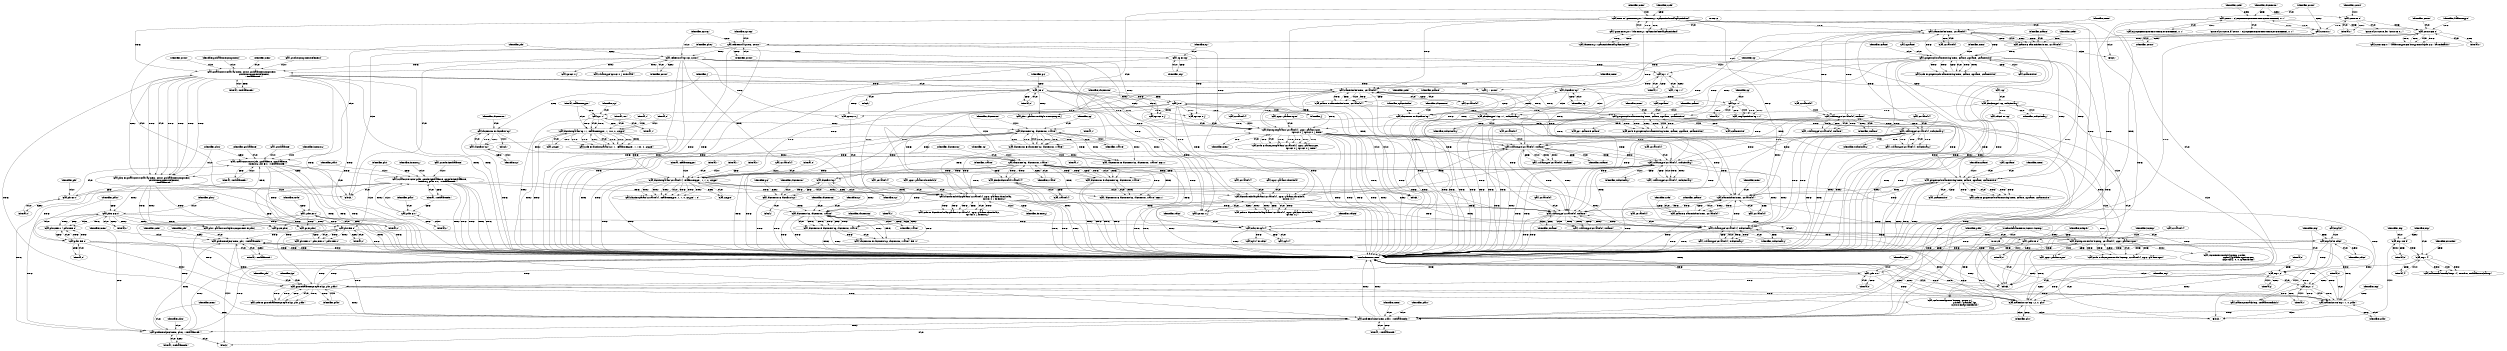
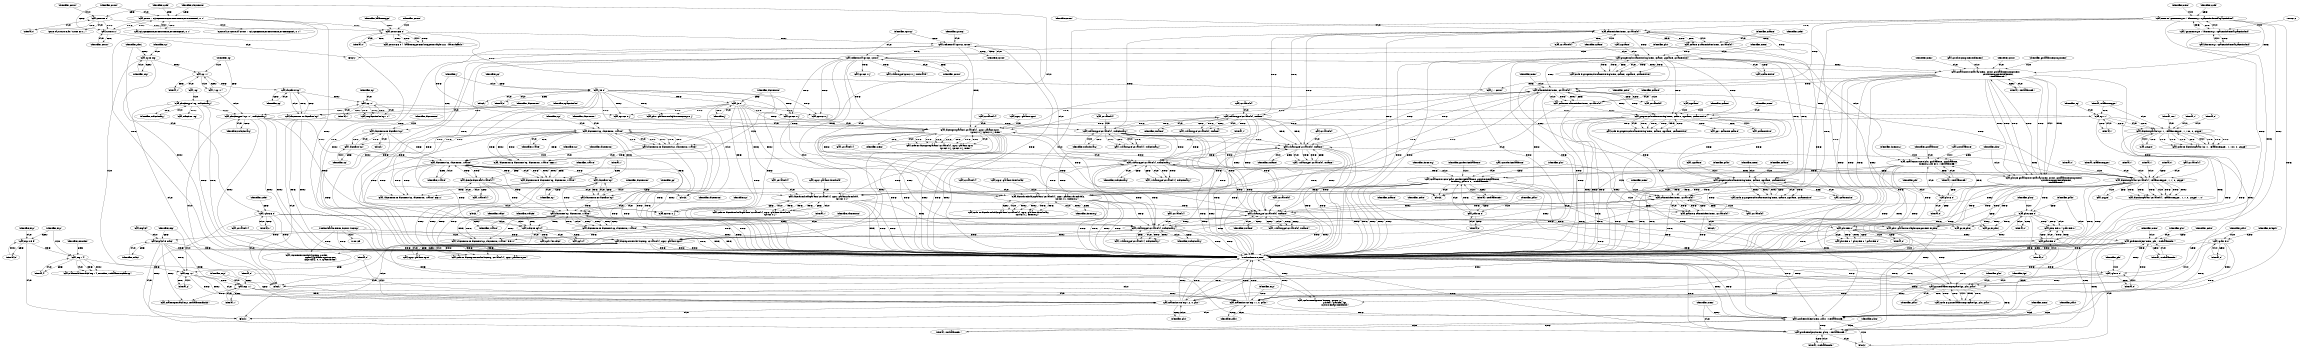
edge "(Call,idmemory->spaces_indexed[space_index])" -> "(Call,(gs_memory_t *) idmemory->spaces_indexed[space_index])": label "DDG: " -> "AST: "
node "(Identifier,gx_device_halftone)": added
edge "(Call,phtc == 0 || pdht == 0)" -> "(Call,phtc == 0)": removed, label "CFG:"
node "(Identifier,i_ctx_p)": removed
